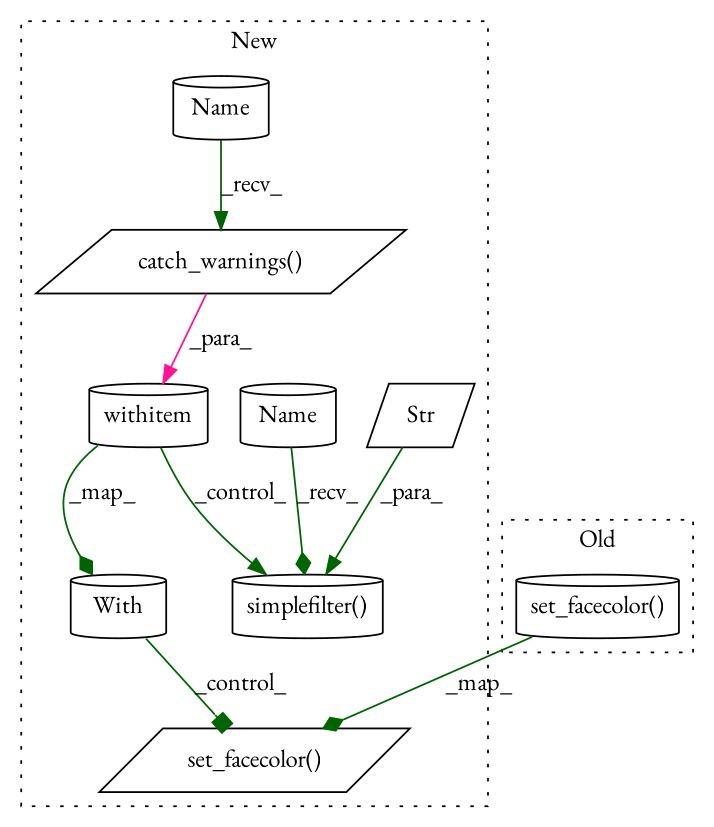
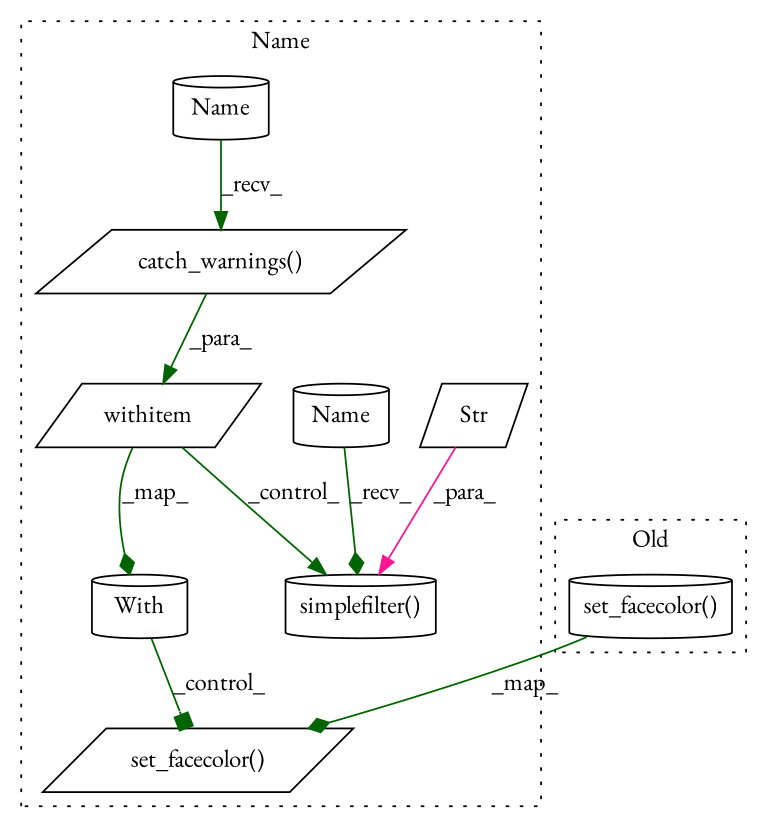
cluster "New": label "New" -> "Name"
edge "catch_warnings()" -> "withitem": color deeppink -> darkgreen
node "withitem": shape cylinder -> parallelogram
edge "Str" -> "simplefilter()": color darkgreen -> deeppink
